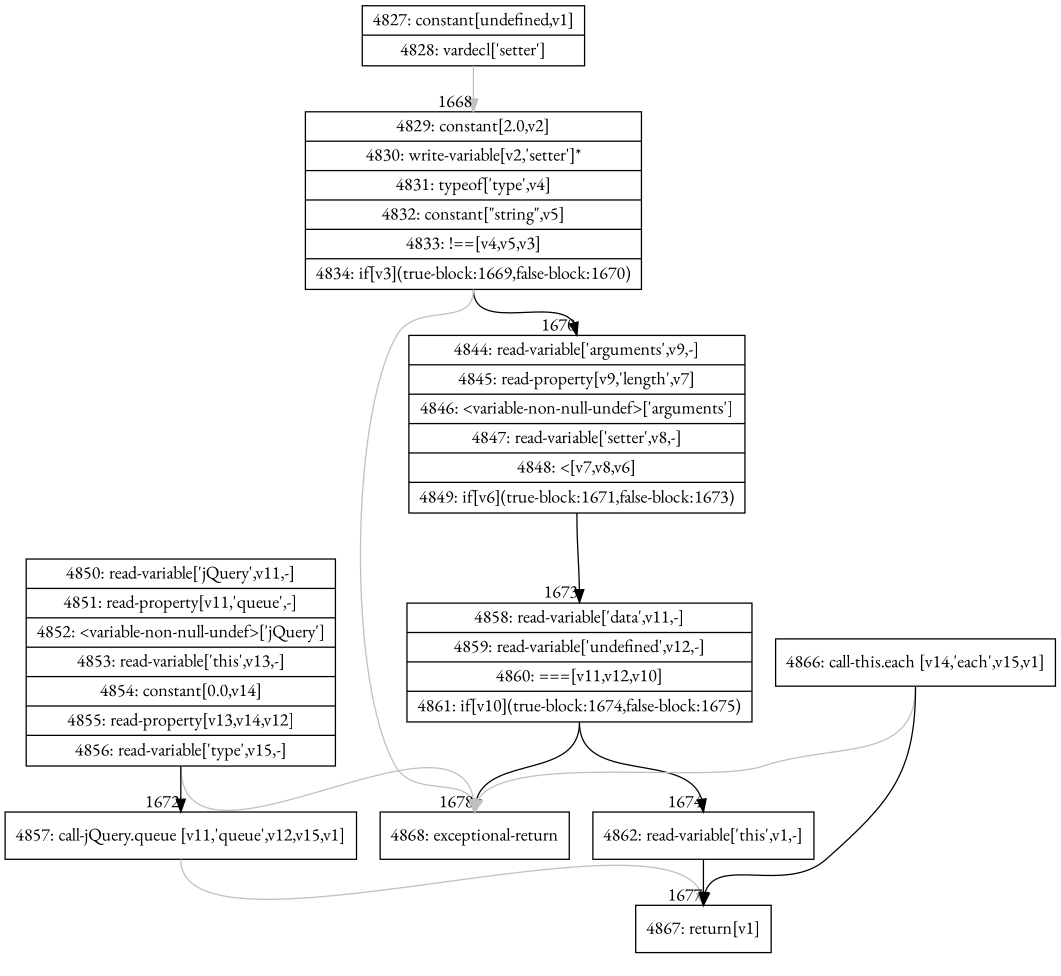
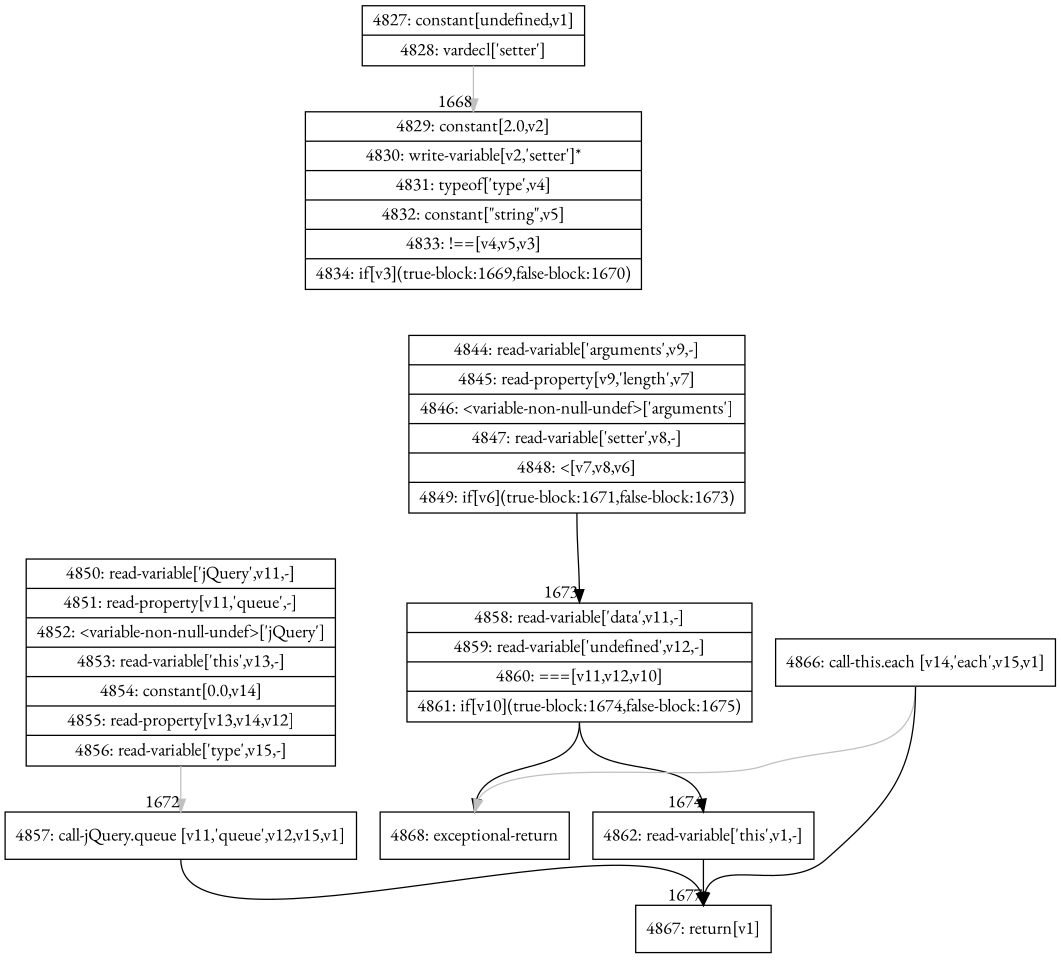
edge "4829: constant[2.0,v2]" -> "4844: read-variable['arguments',v9,-]": removed
edge "4829: constant[2.0,v2]" -> "4868: exceptional-return": removed
edge "4850: read-variable['jQuery',v11,-]" -> "4857: call-jQuery.queue [v11,'queue',v12,v15,v1]": color black -> gray
edge "4850: read-variable['jQuery',v11,-]" -> "4868: exceptional-return": removed
edge "4857: call-jQuery.queue [v11,'queue',v12,v15,v1]" -> "4867: return[v1]": color gray -> black
